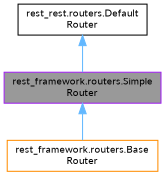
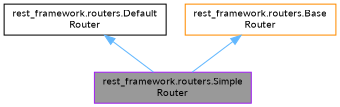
node "rest_rest.routers.Default Router": label "rest_rest.routers.Default Router" -> "rest_framework.routers.Default Router"
edge "rest_framework.routers.Base Router" -> "rest_framework.routers.Simple Router": reversed
